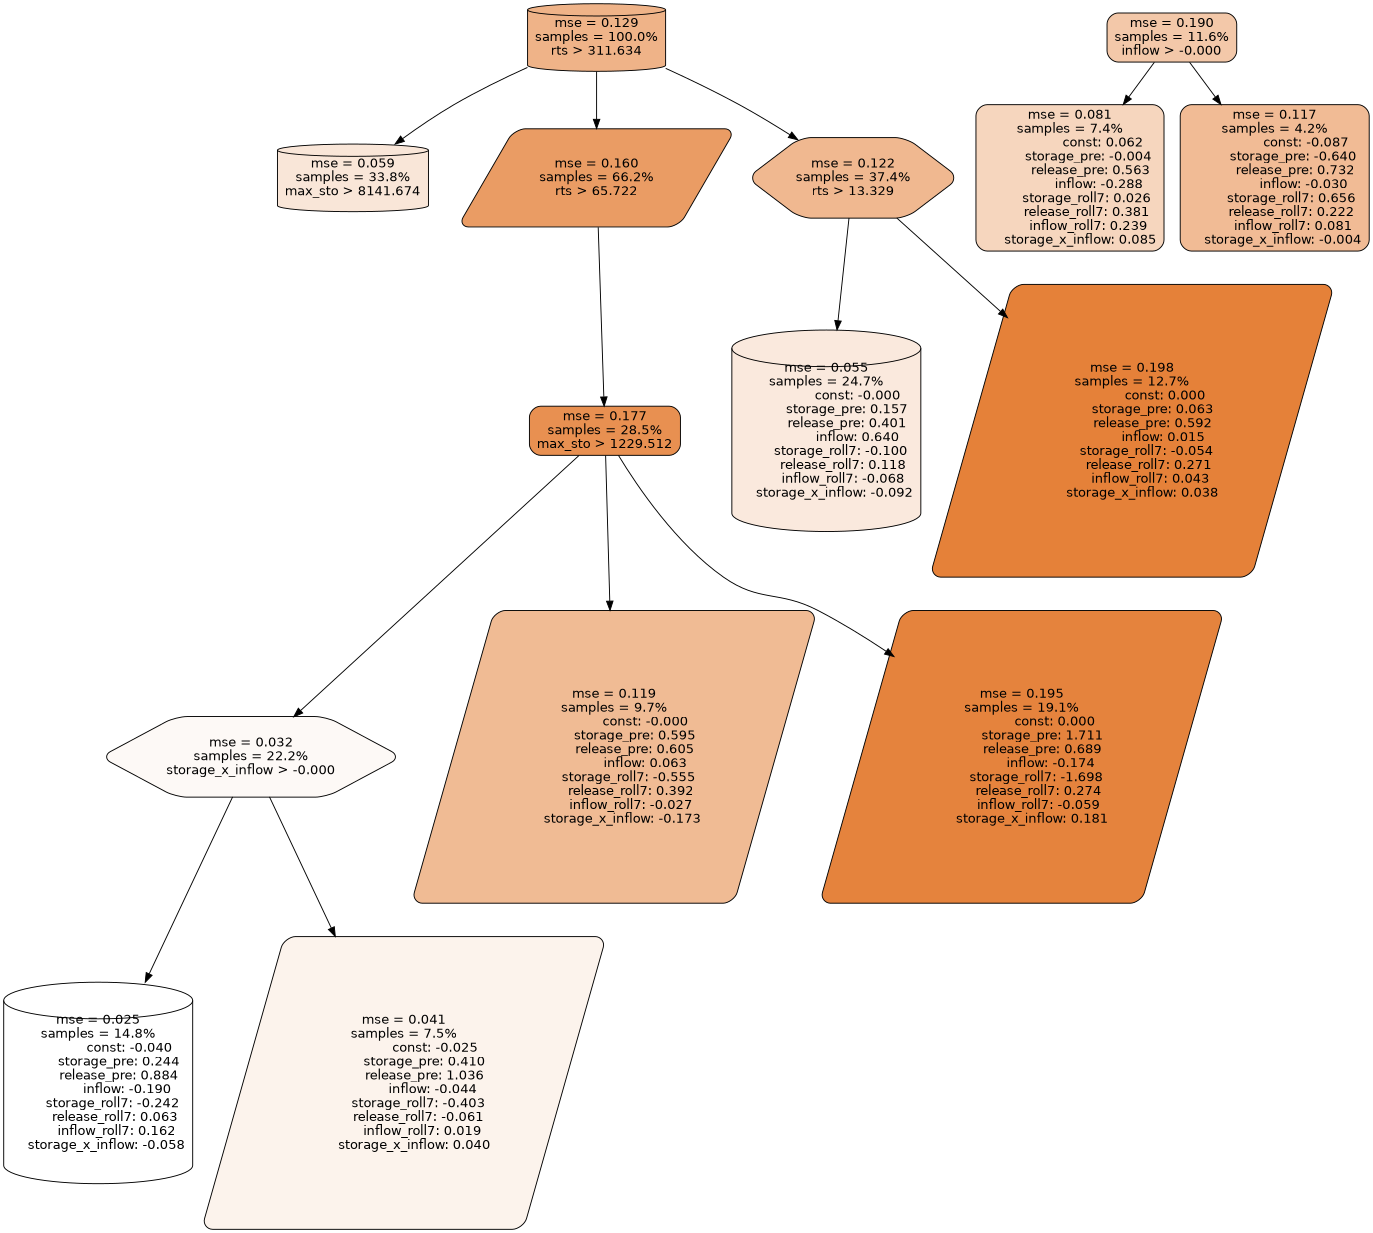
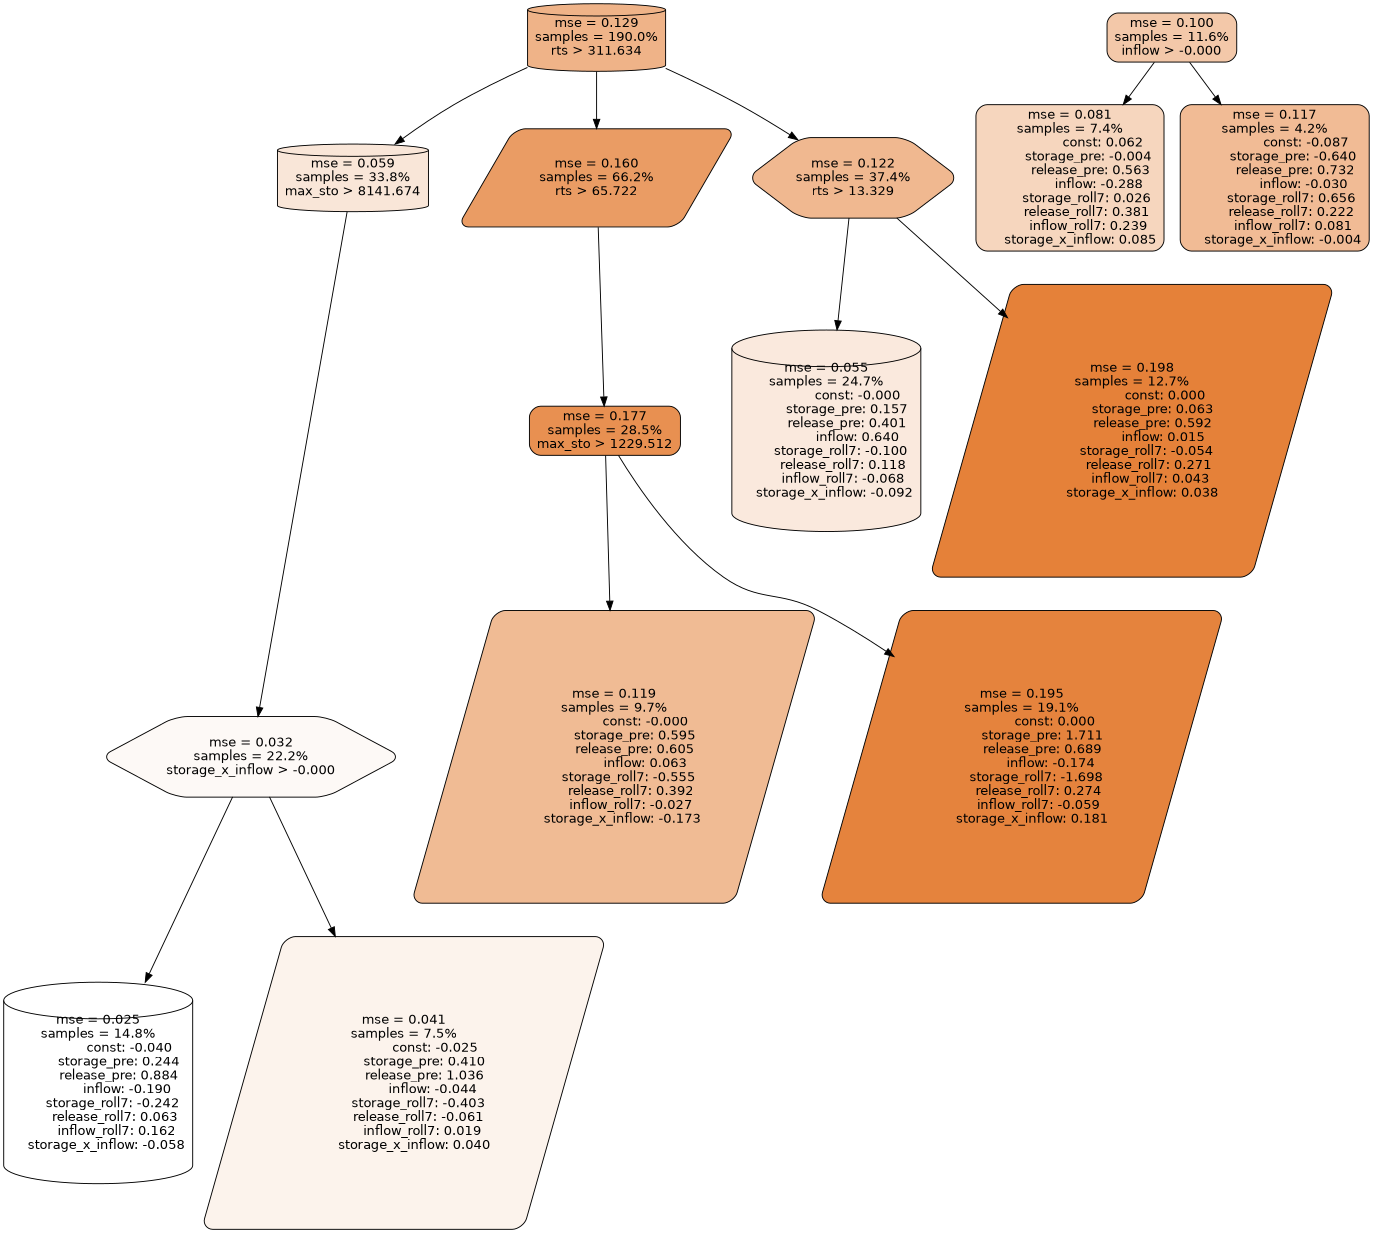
node "mse = 0.129 samples = 100.0% rts > 311.634": label "mse = 0.129 samples = 100.0% rts > 311.634" -> "mse = 0.129 samples = 190.0% rts > 311.634"
node "mse = 0.190 samples = 11.6% inflow > -0.000": label "mse = 0.190 samples = 11.6% inflow > -0.000" -> "mse = 0.100 samples = 11.6% inflow > -0.000"
edge "mse = 0.177 samples = 28.5% max_sto > 1229.512" -> "mse = 0.032 samples = 22.2% storage_x_inflow > -0.000": now "mse = 0.059 samples = 33.8% max_sto > 8141.674" -> "mse = 0.032 samples = 22.2% storage_x_inflow > -0.000"
